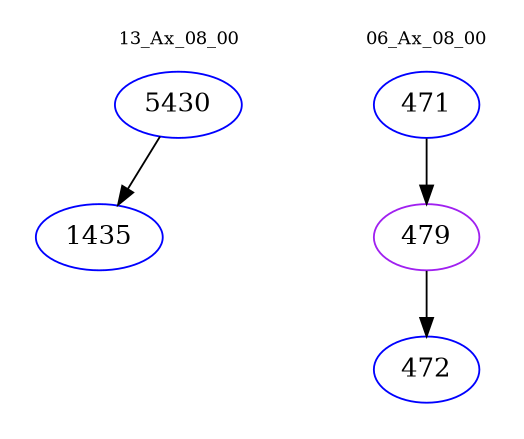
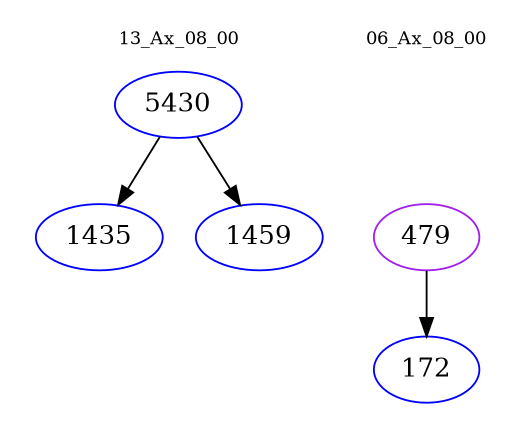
node "471": removed
node "1459": added
node "472": label "472" -> "172"
